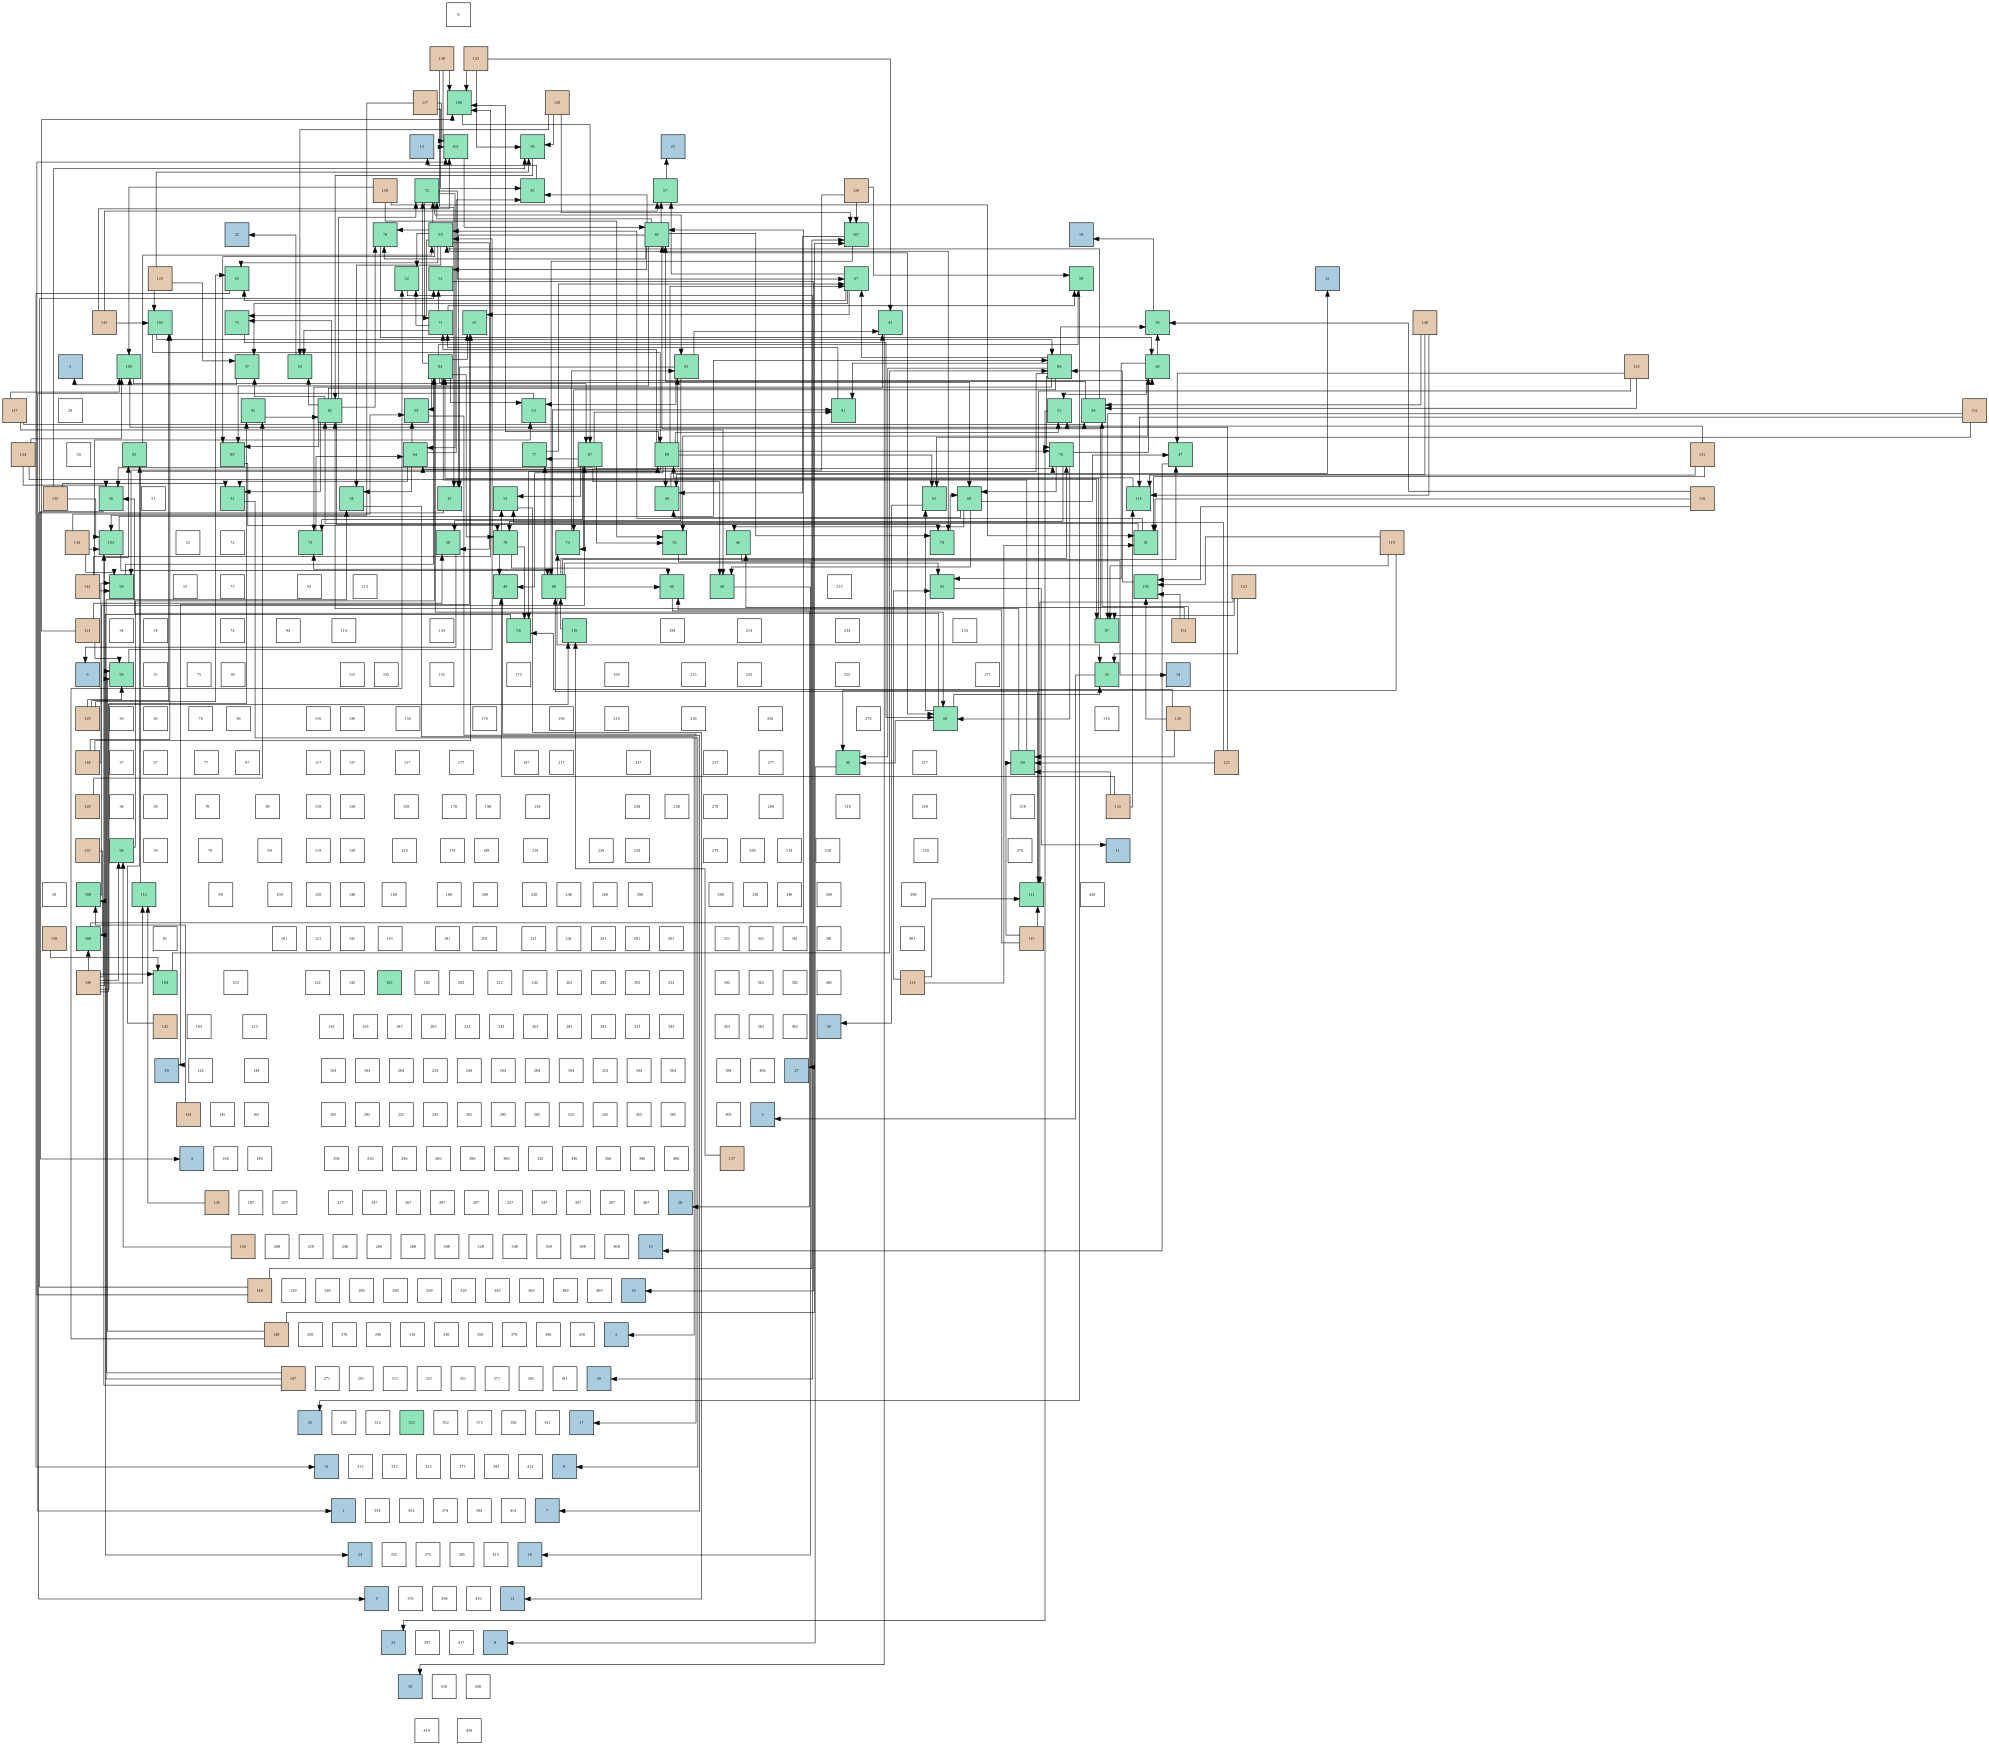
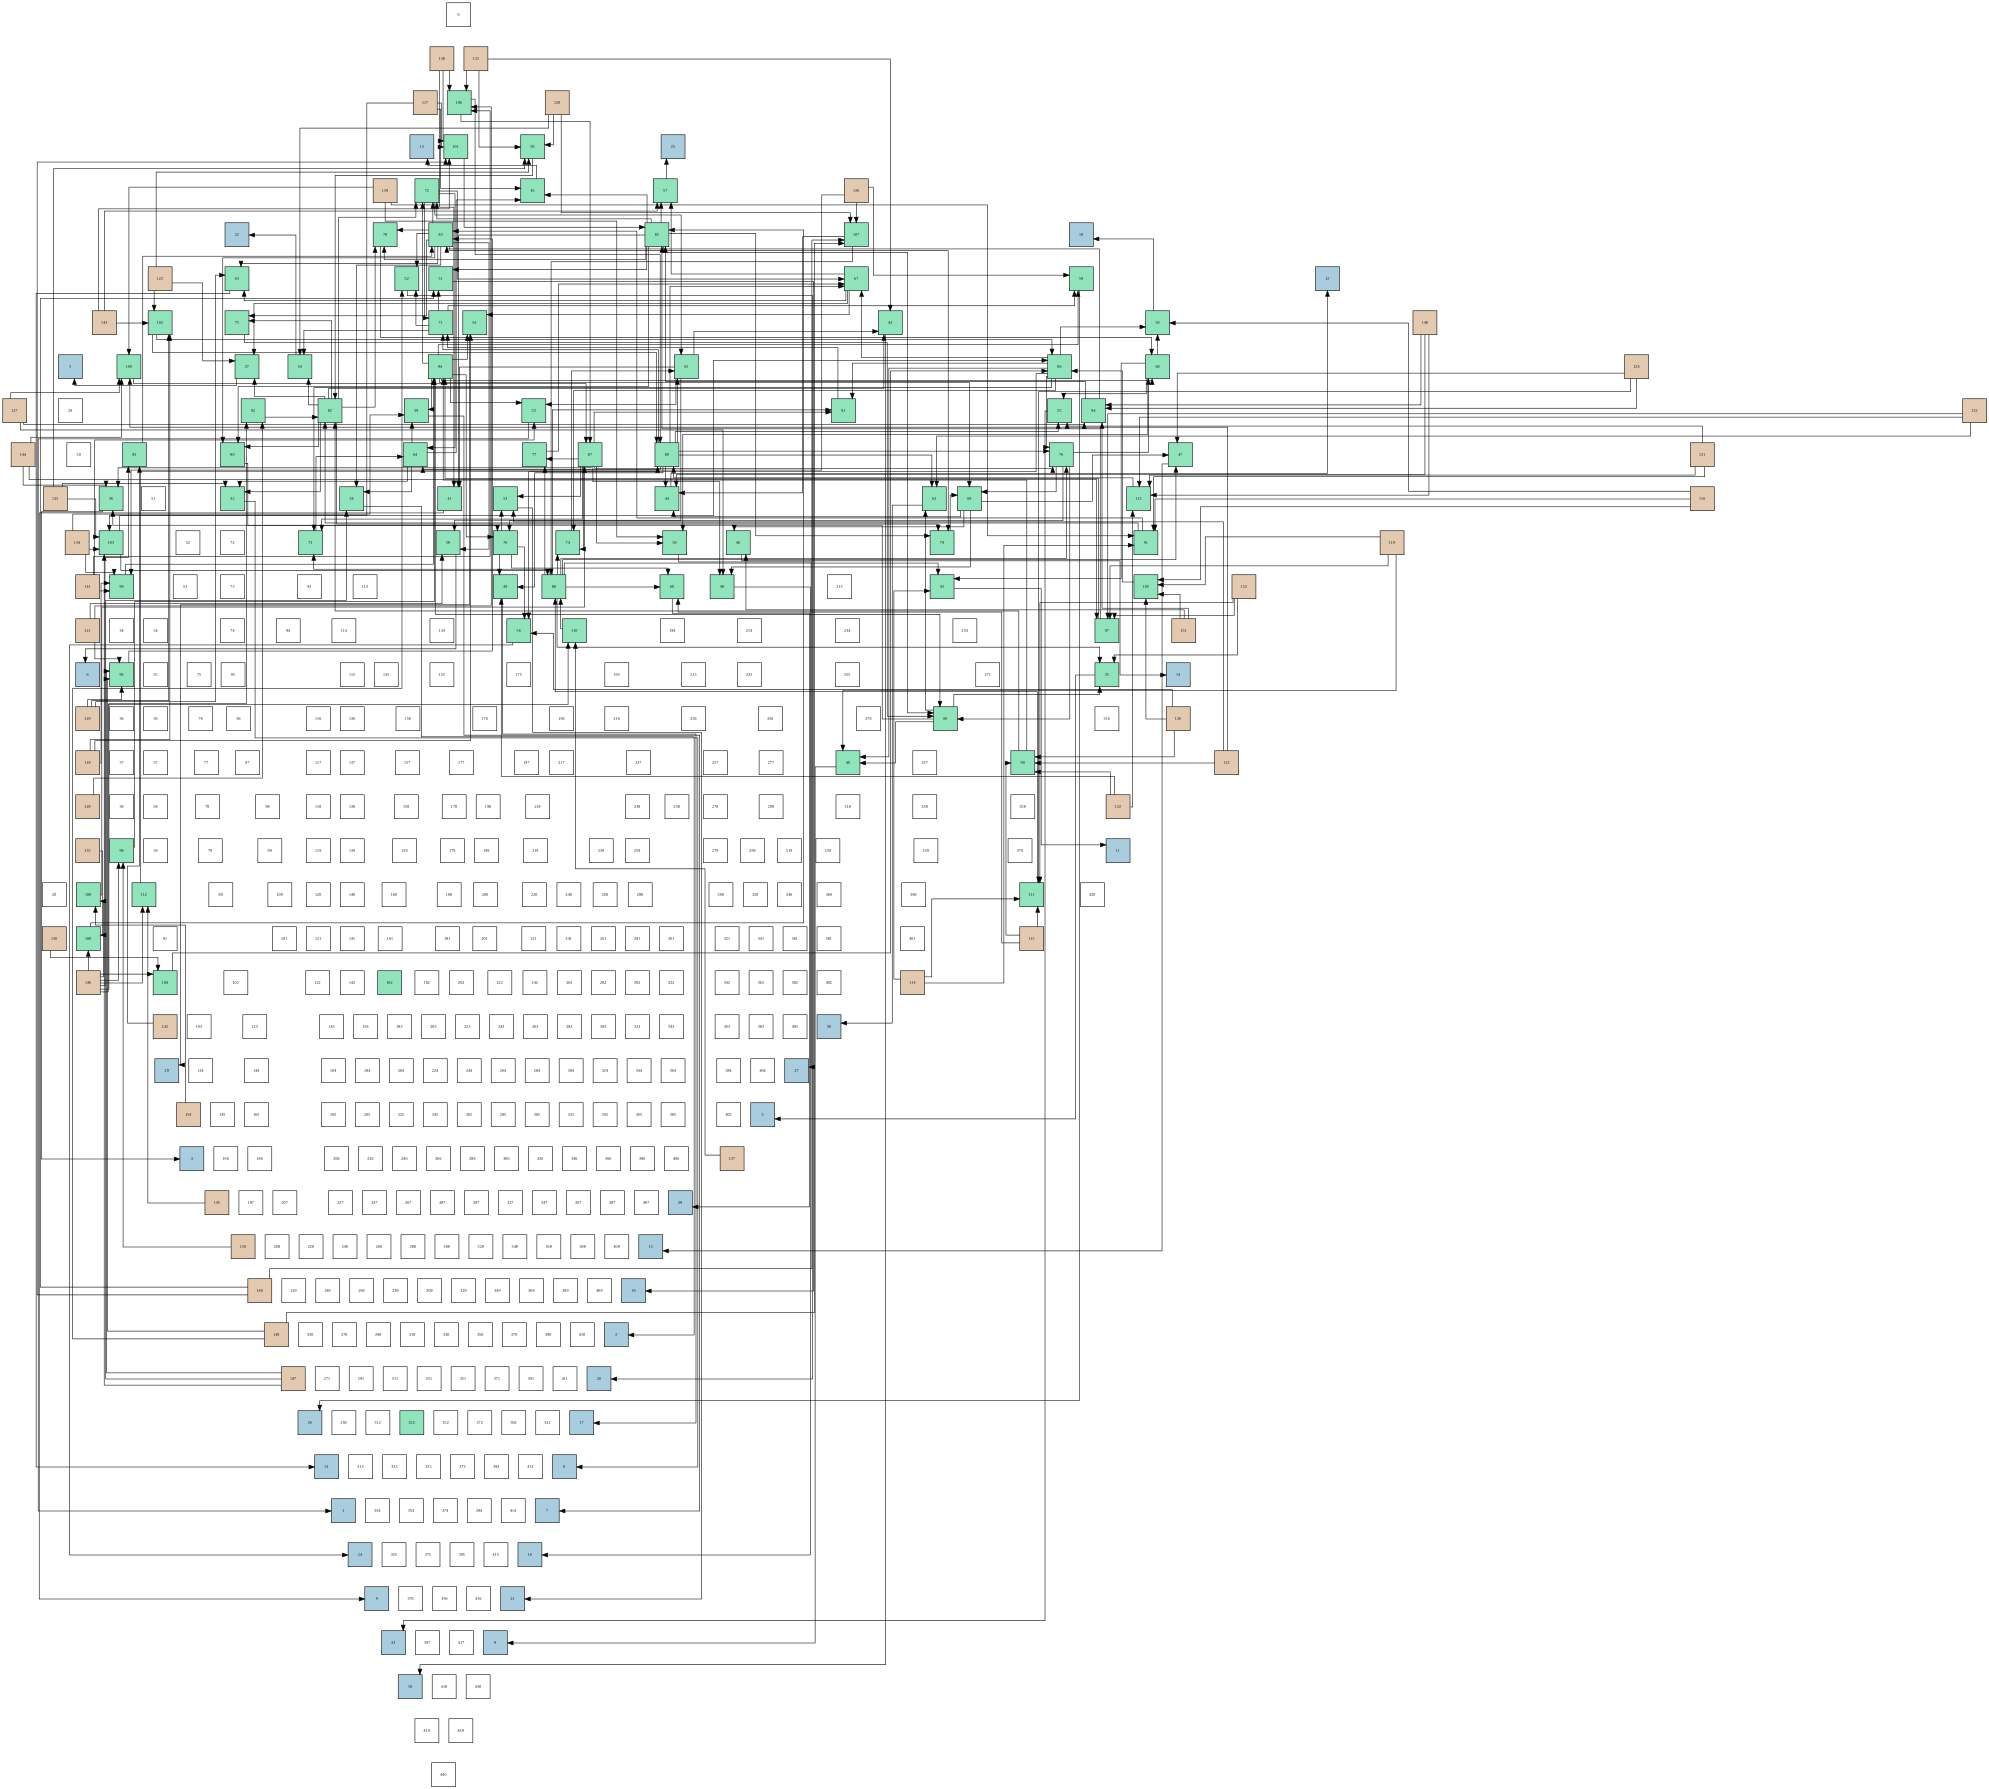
edge "89" -> "106": reversed
node "317": label "317" -> "337"
node "440": added
